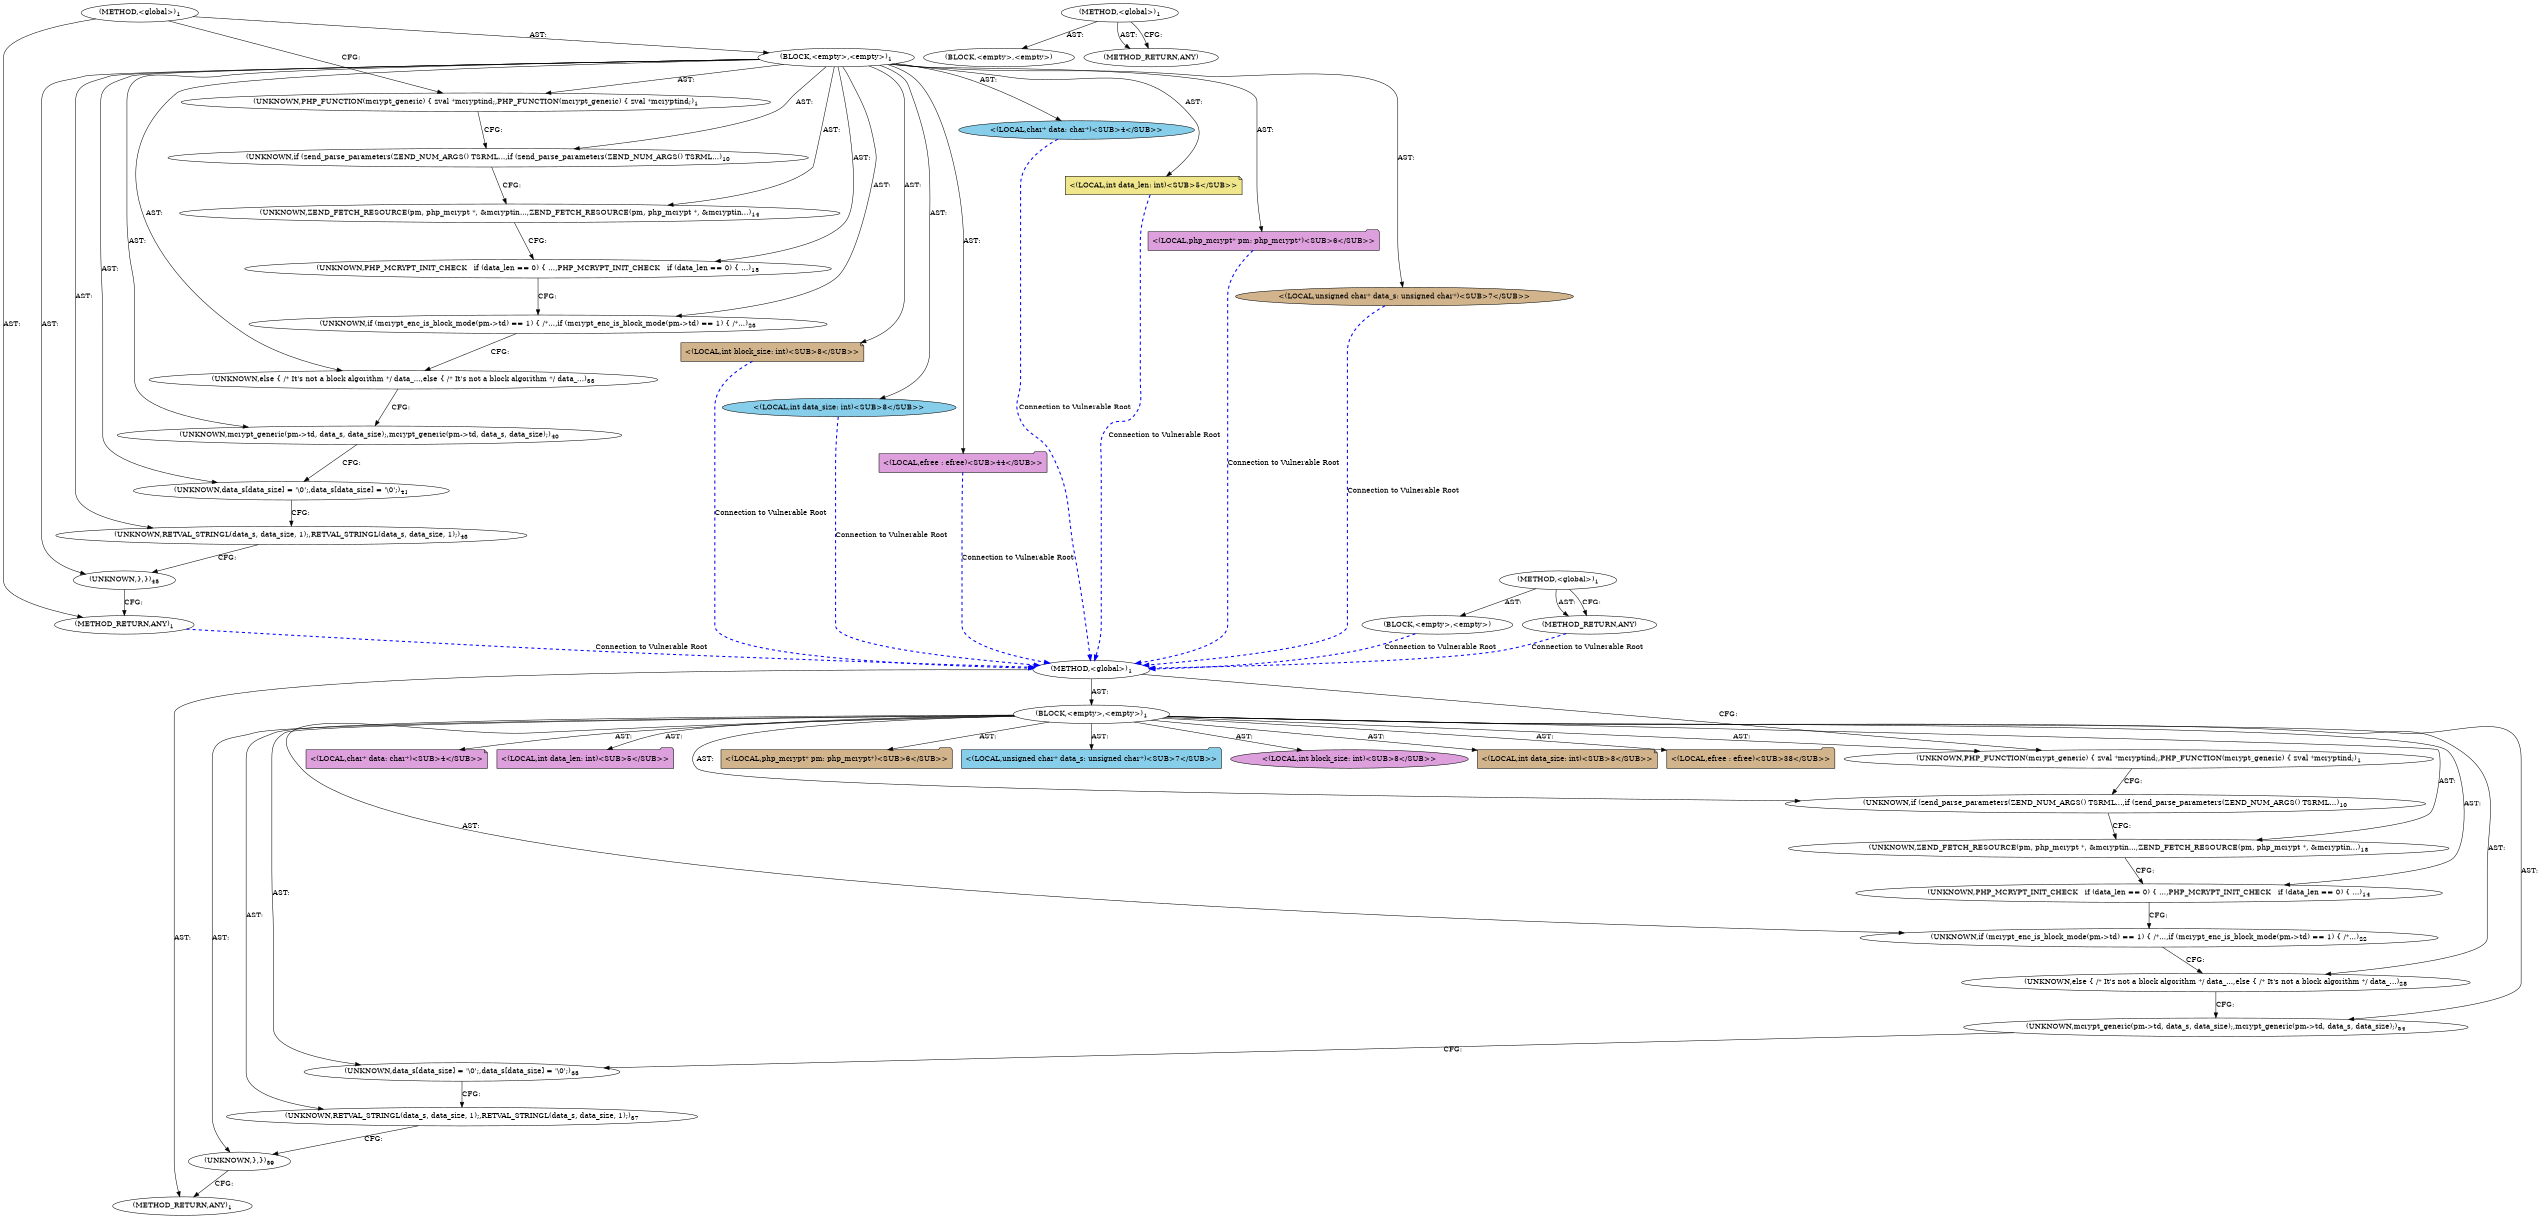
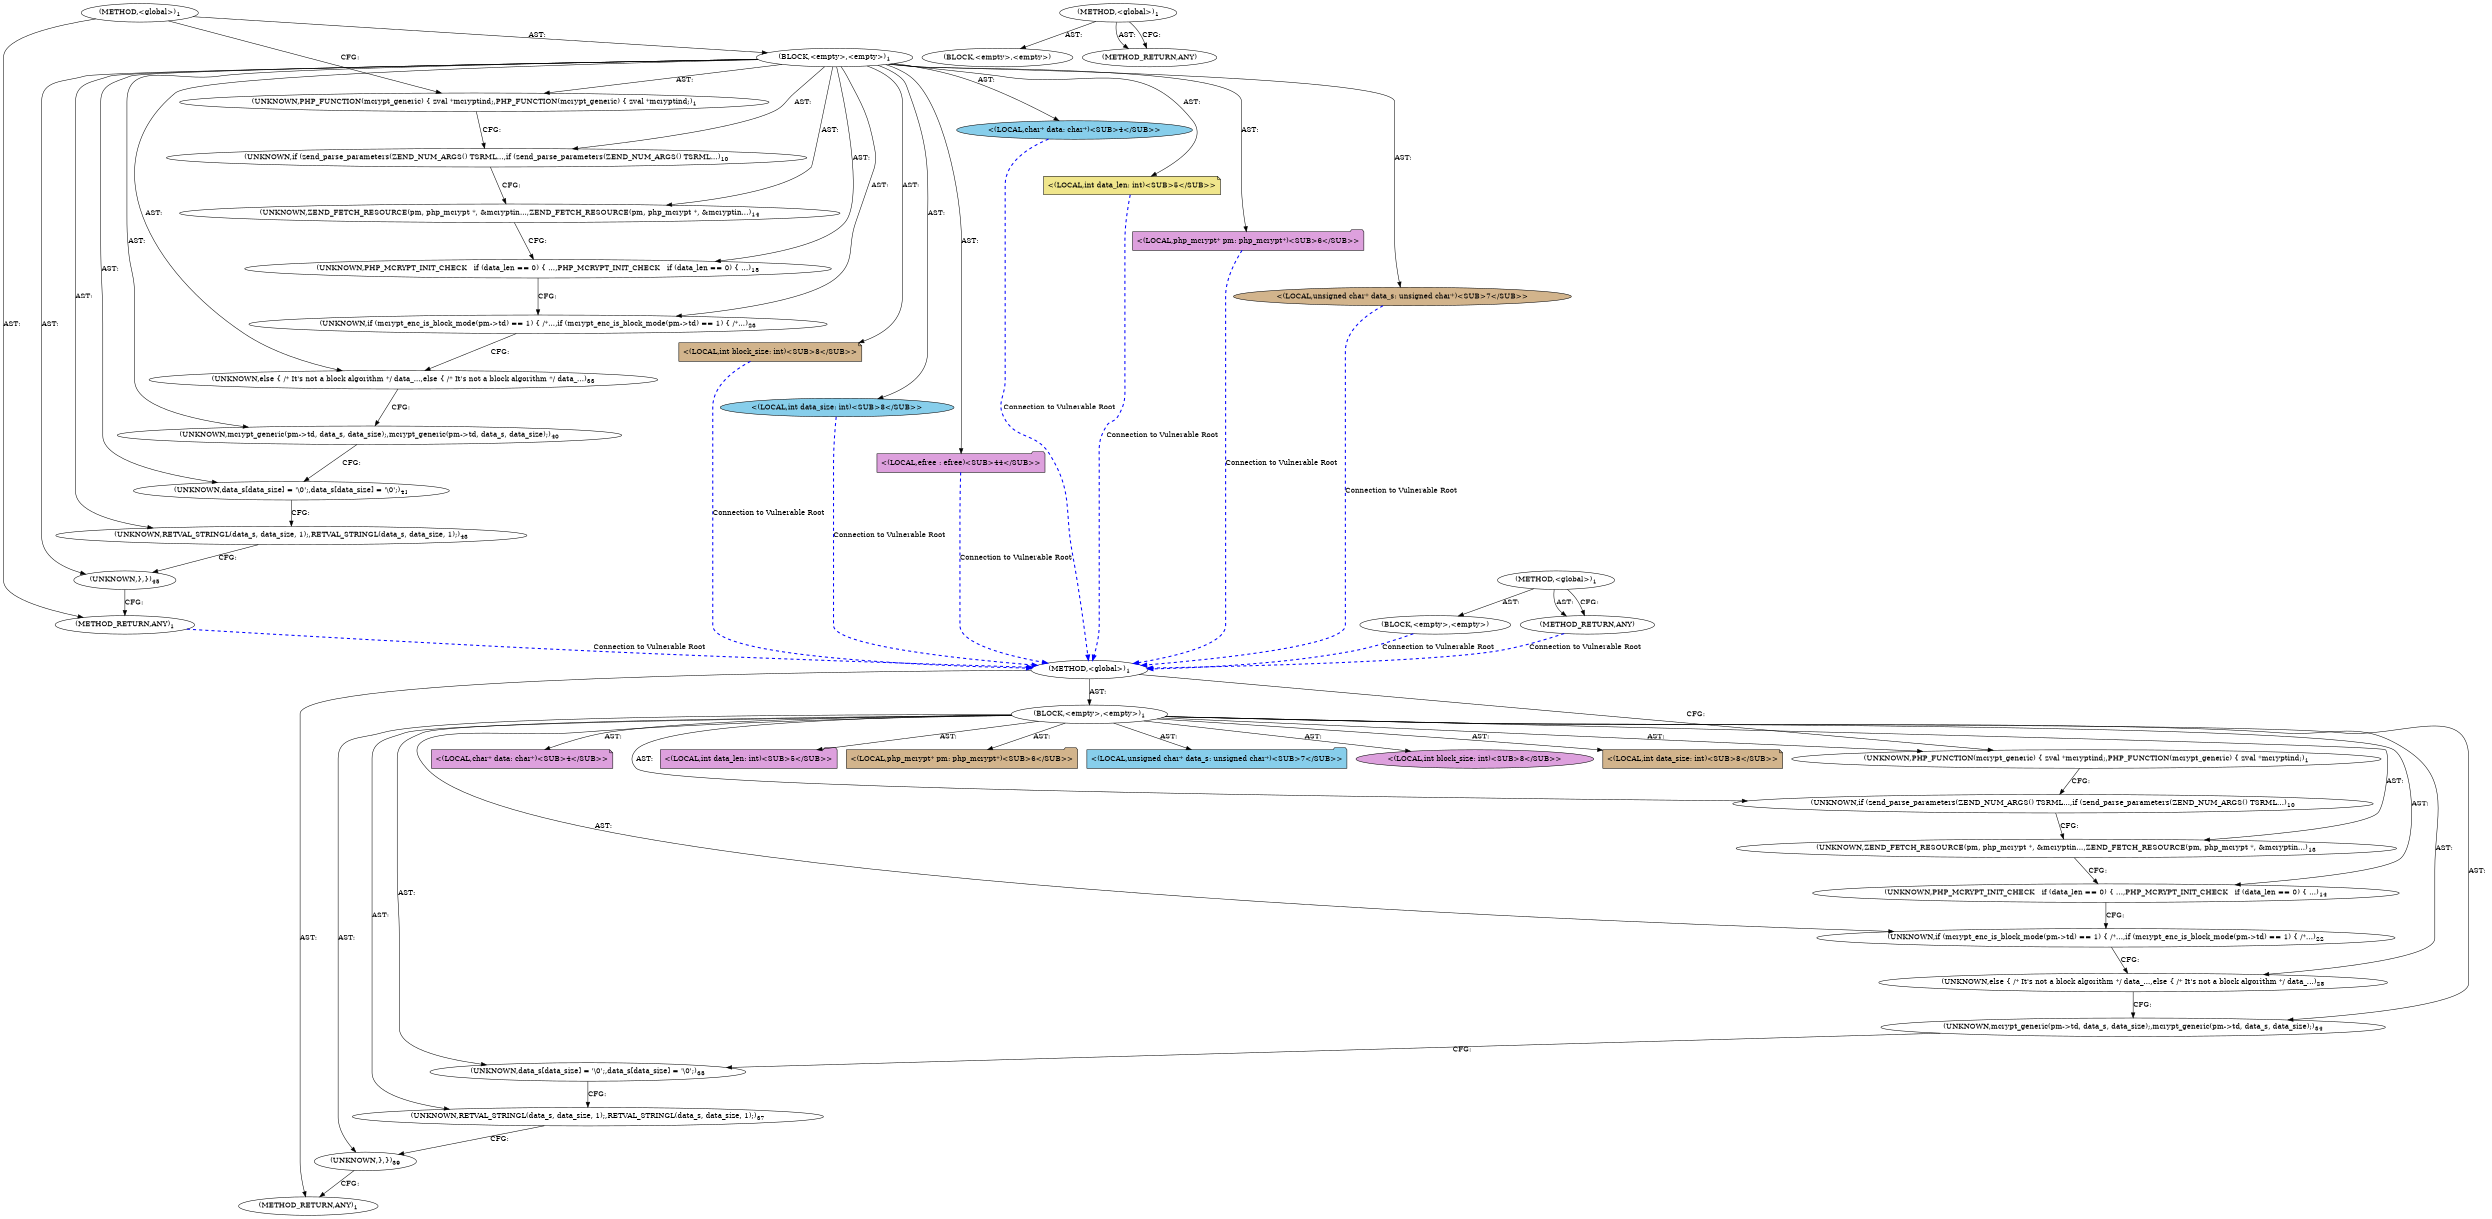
node "<(LOCAL,efree : efree)<SUB>38</SUB>>": removed
